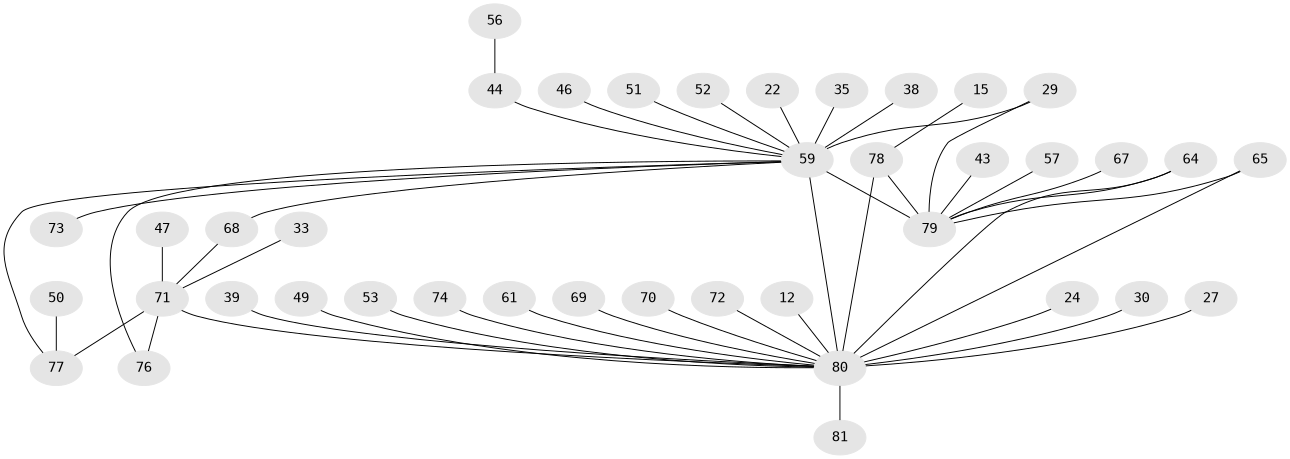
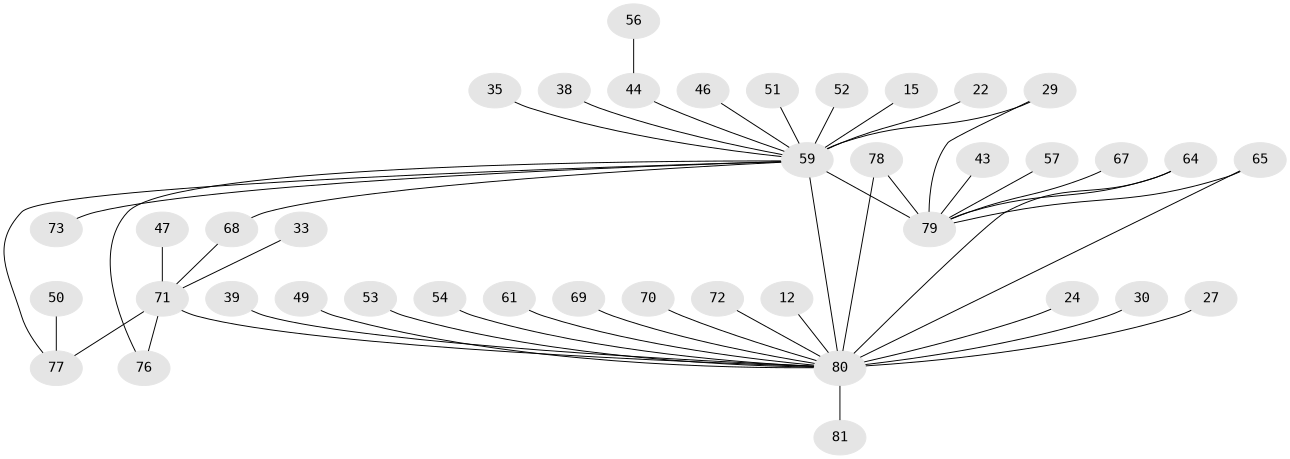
edge "15" -- "78": now "15" -- "59"
node "74": label "74" -> "54"
